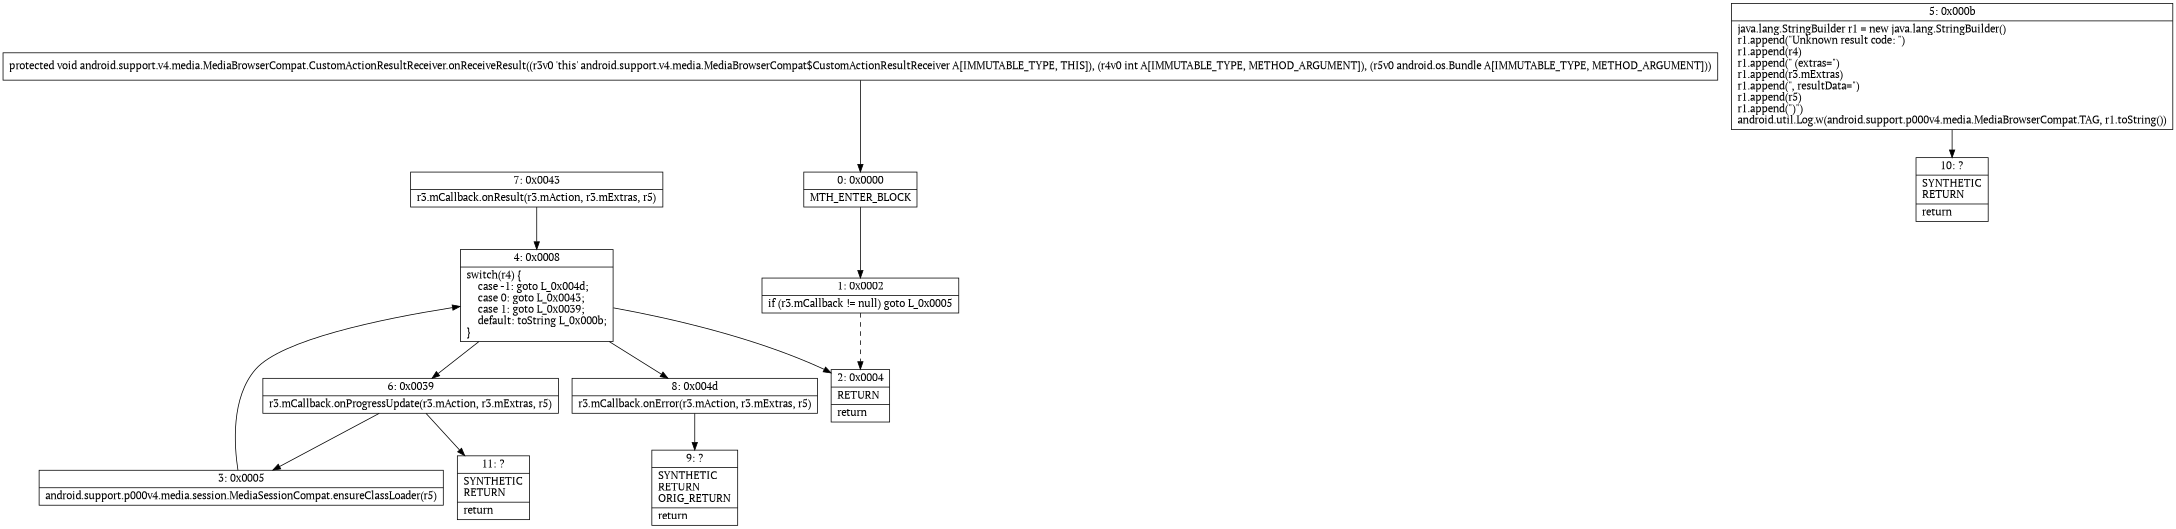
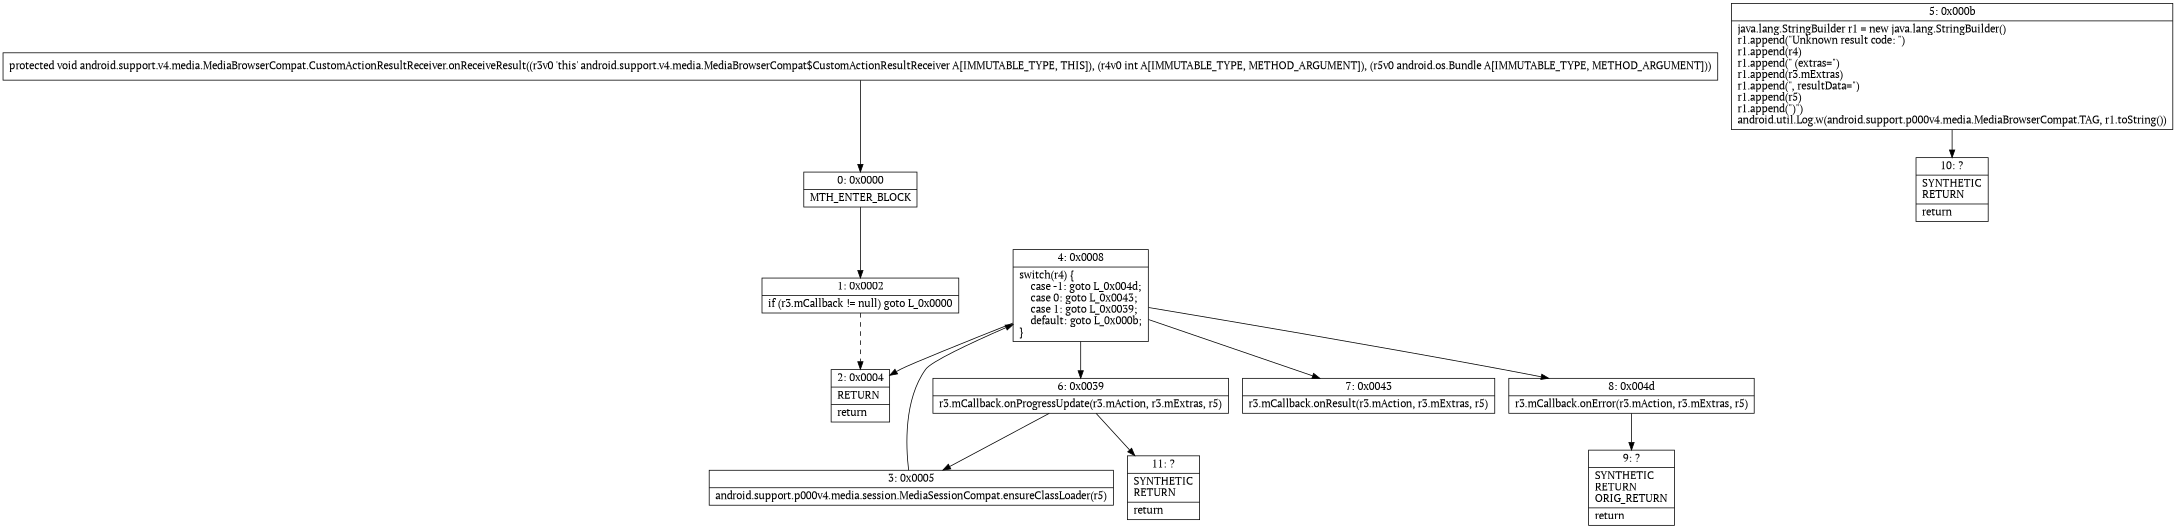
edge "7: 0x0043" -> "4: 0x0008": reversed
node "1: 0x0002": text "if (r3.mCallback != null) goto L_0x0005" -> "if (r3.mCallback != null) goto L_0x0000"
node "4: 0x0008": text "default: toString L_0x000b;" -> "default: goto L_0x000b;"
